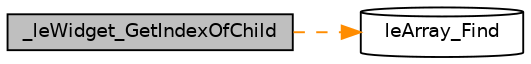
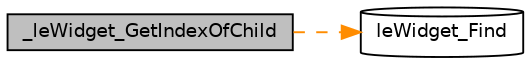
node "leArray_Find": label "leArray_Find" -> "leWidget_Find"
